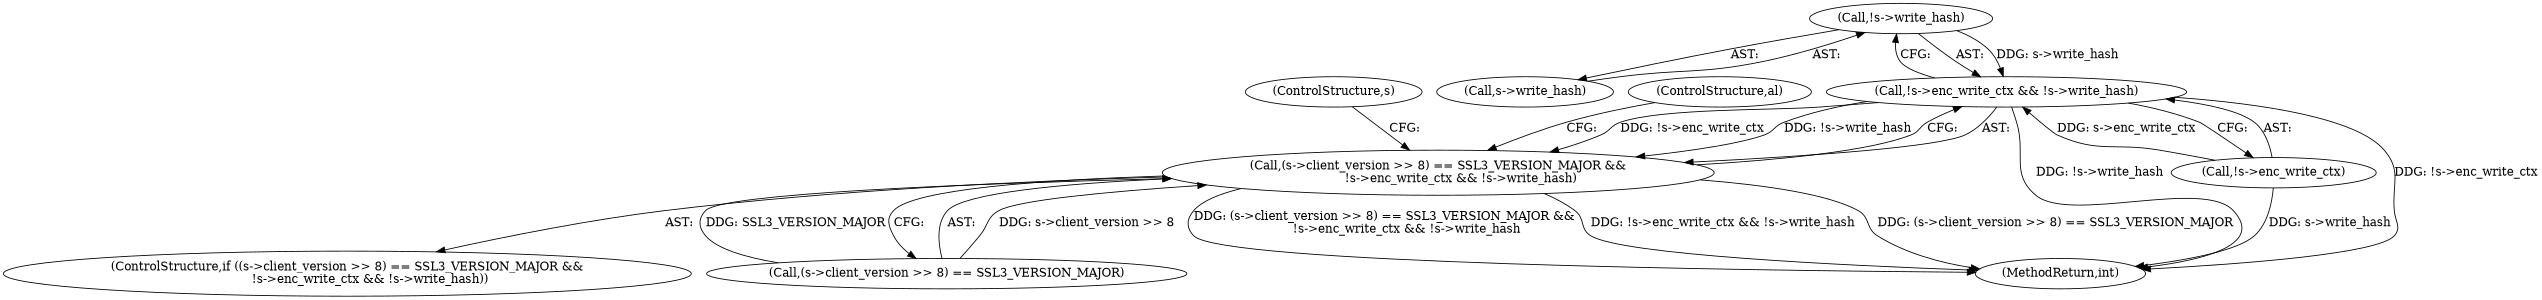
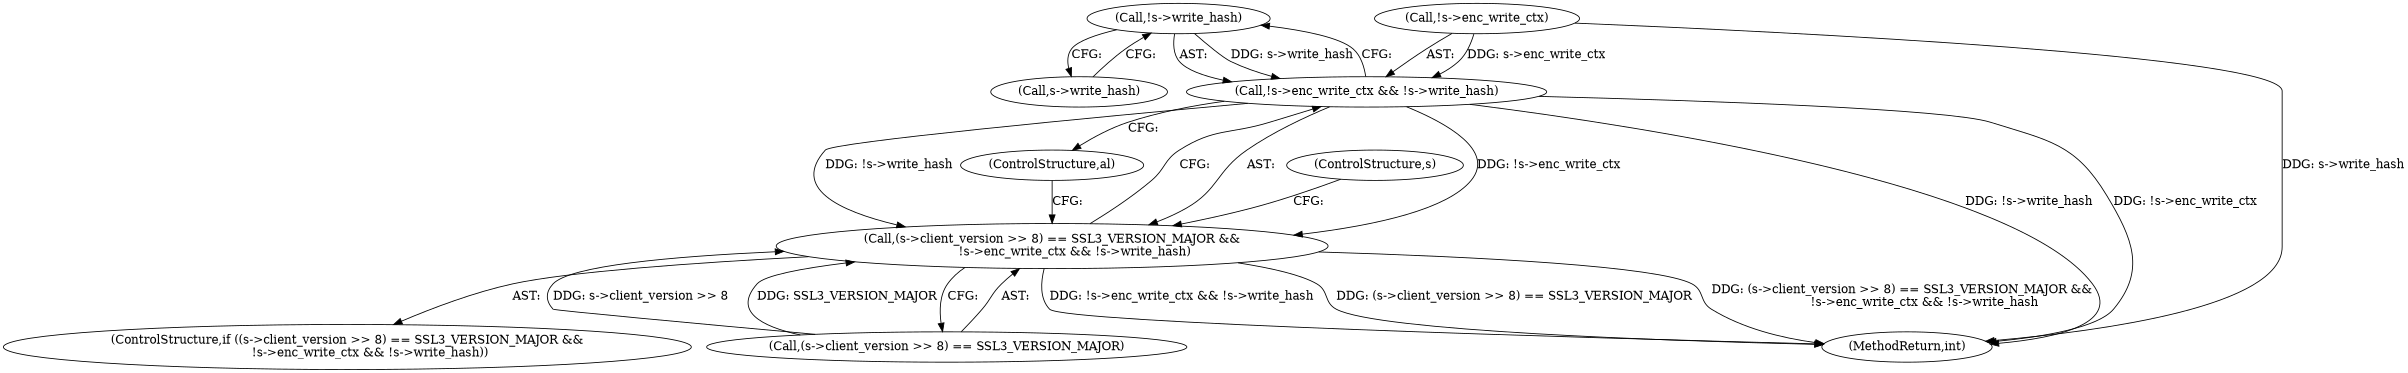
edge "(Call,!s->write_hash)" -> "(Call,s->write_hash)": label "AST: " -> "CFG: "
edge "(Call,s->write_hash)" -> "(Call,!s->write_hash)": label "AST: " -> "CFG: "
edge "(Call,!s->enc_write_ctx && !s->write_hash)" -> "(Call,!s->enc_write_ctx)": now "(Call,!s->enc_write_ctx && !s->write_hash)" -> "(ControlStructure,al)"
